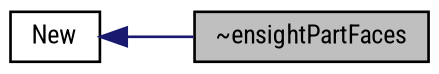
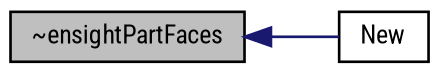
edge "~ensightPartFaces" -> "New": reversed
